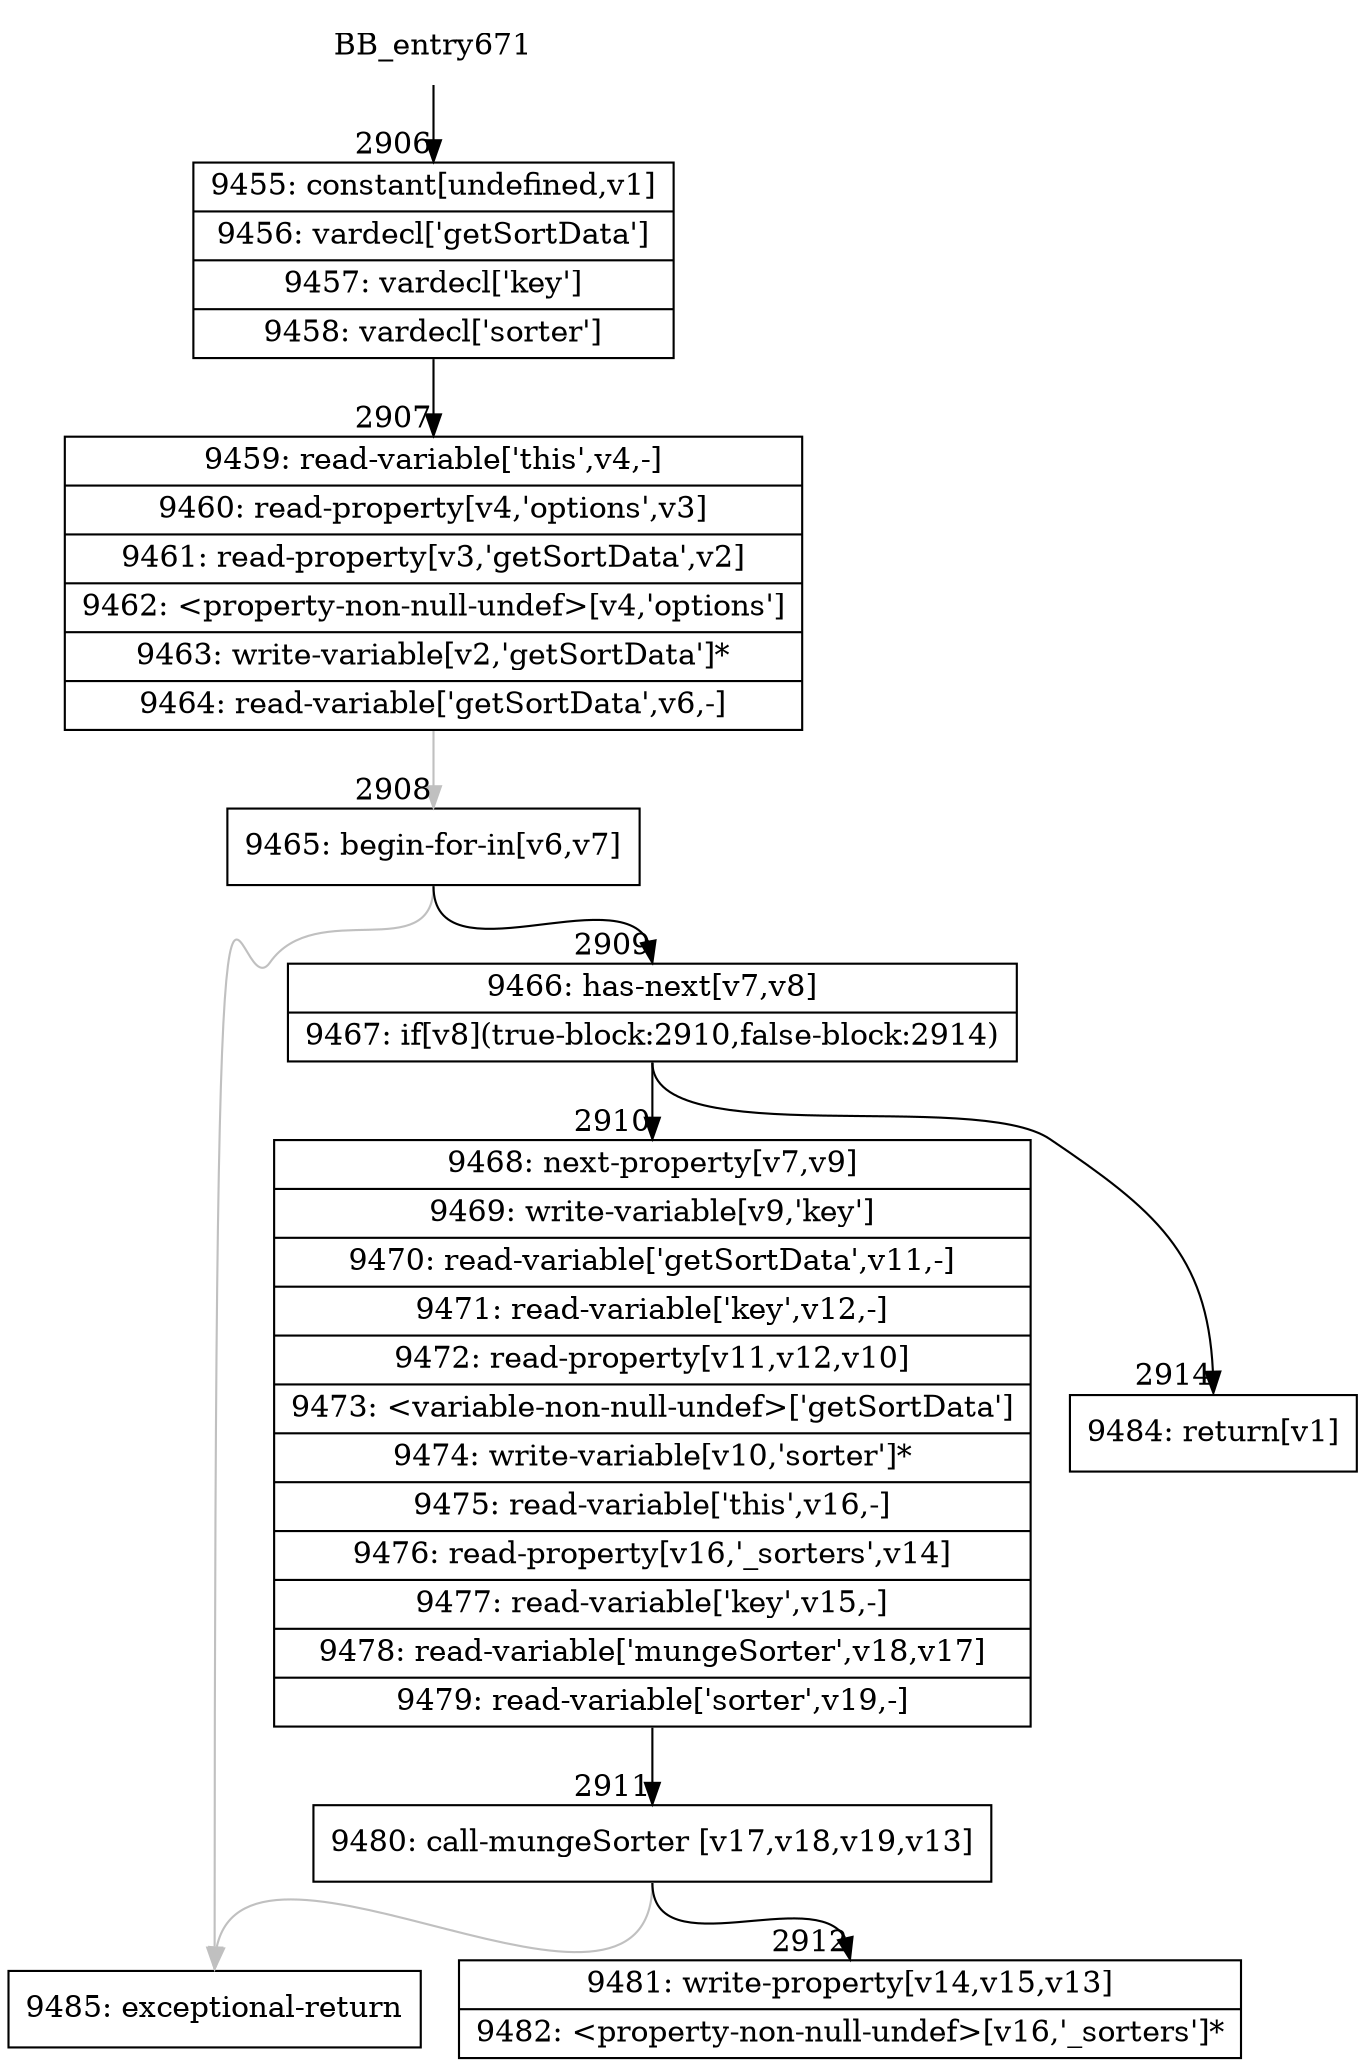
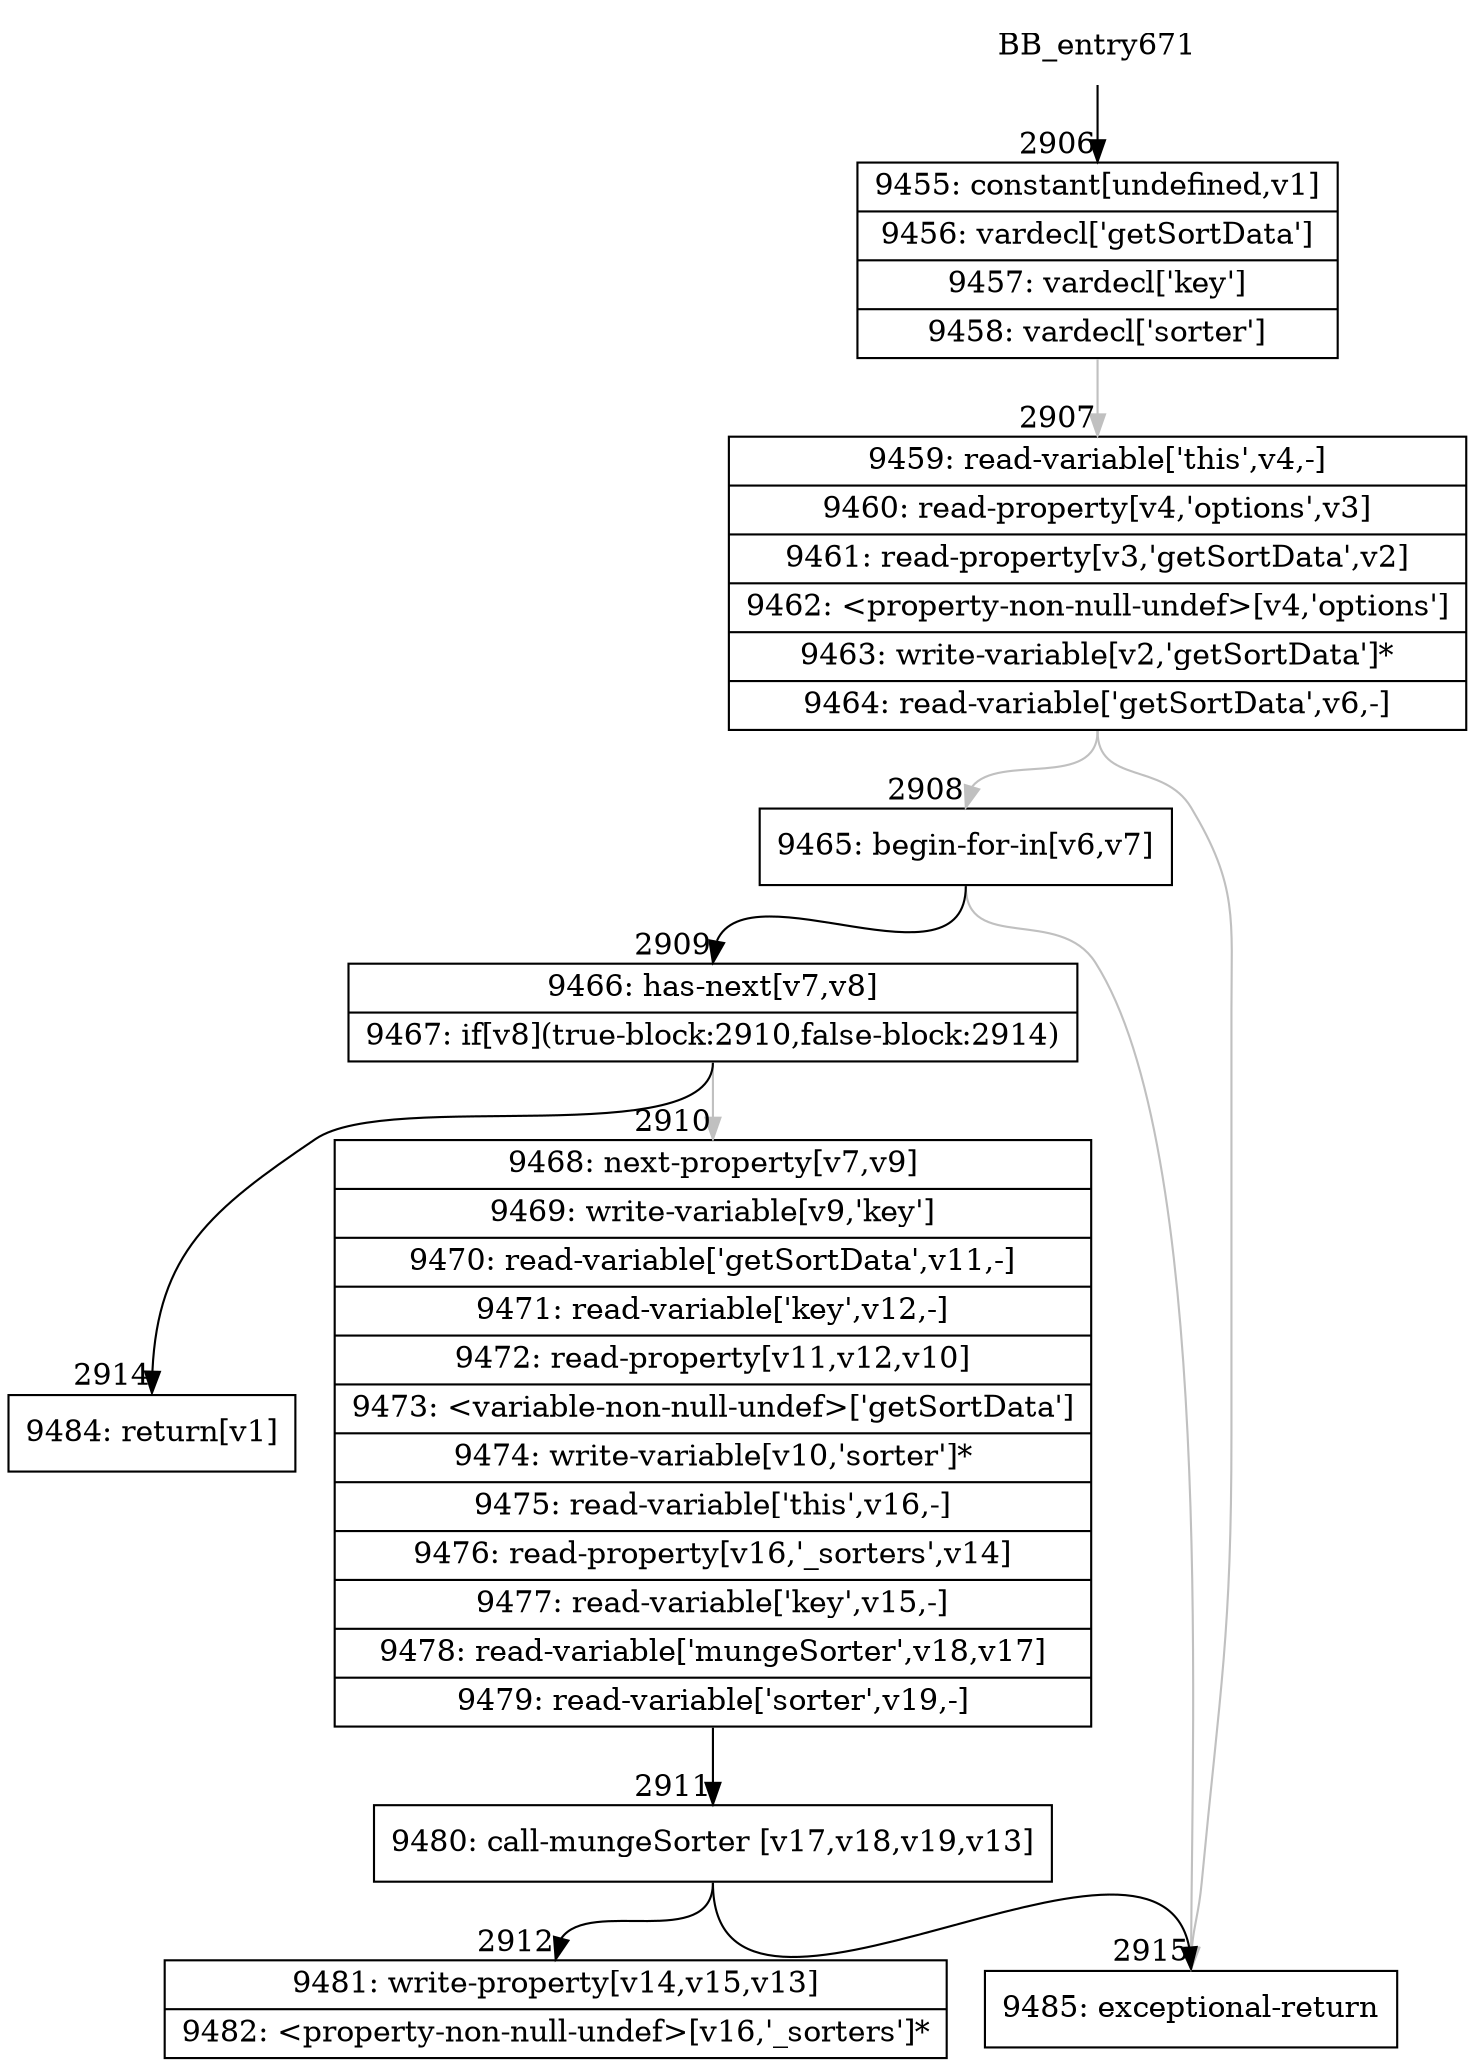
edge "9455: constant[undefined,v1]" -> "9459: read-variable['this',v4,-]": color black -> gray
edge "9466: has-next[v7,v8]" -> "9468: next-property[v7,v9]": color black -> gray
edge "9459: read-variable['this',v4,-]" -> "9485: exceptional-return": added
edge "9480: call-mungeSorter [v17,v18,v19,v13]" -> "9485: exceptional-return": color gray -> black
